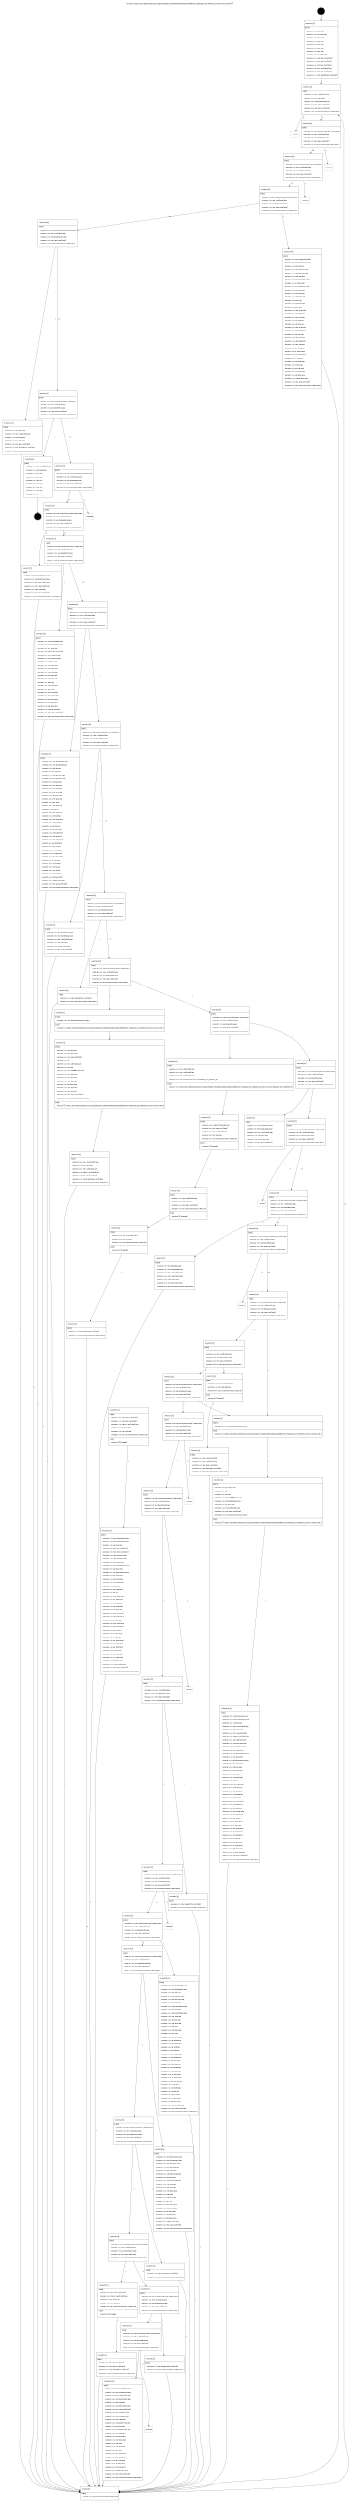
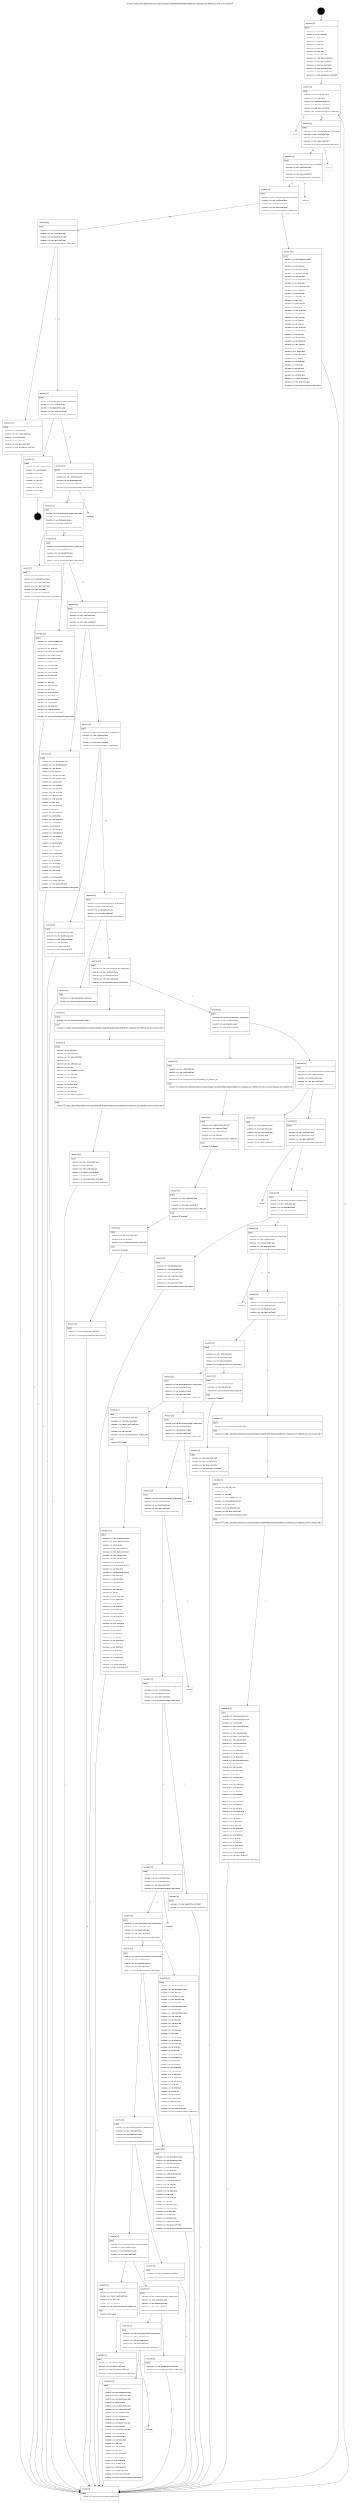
edge "0x40166e [25]" -> "0x401b86 [5]": now "0x40166e [25]" -> "0x4018a4 [30]"
